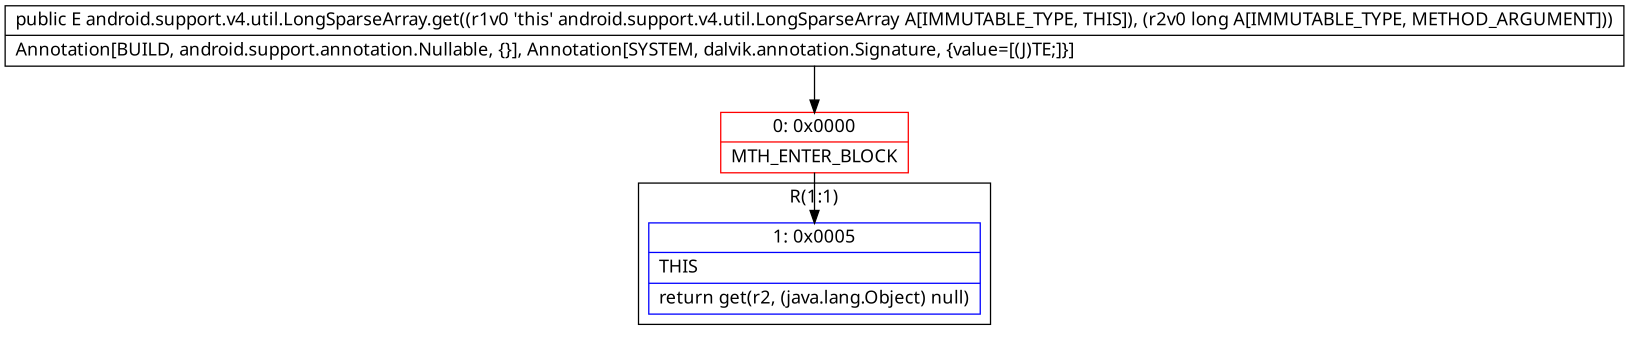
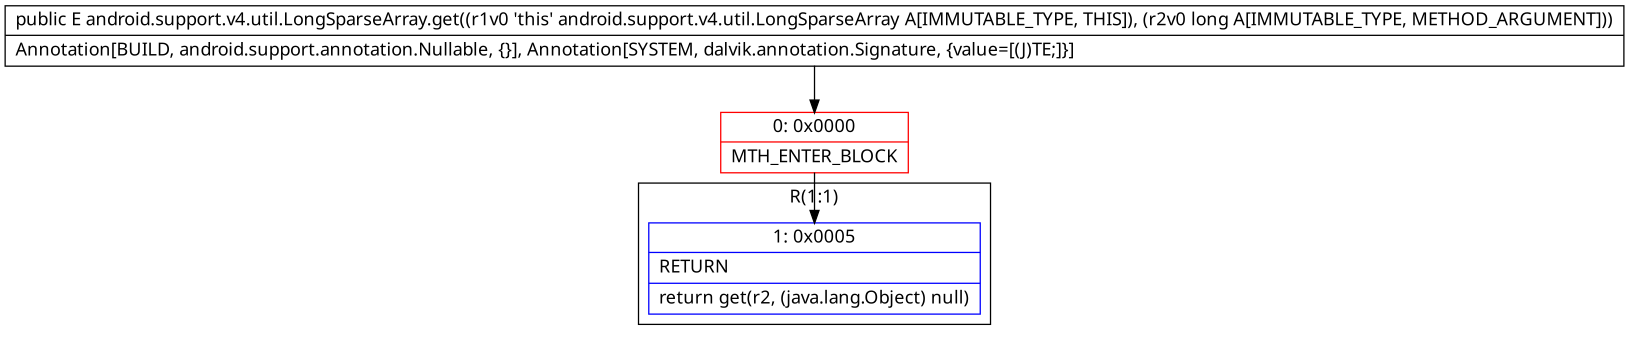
node "1: 0x0005": text "THIS" -> "RETURN"
